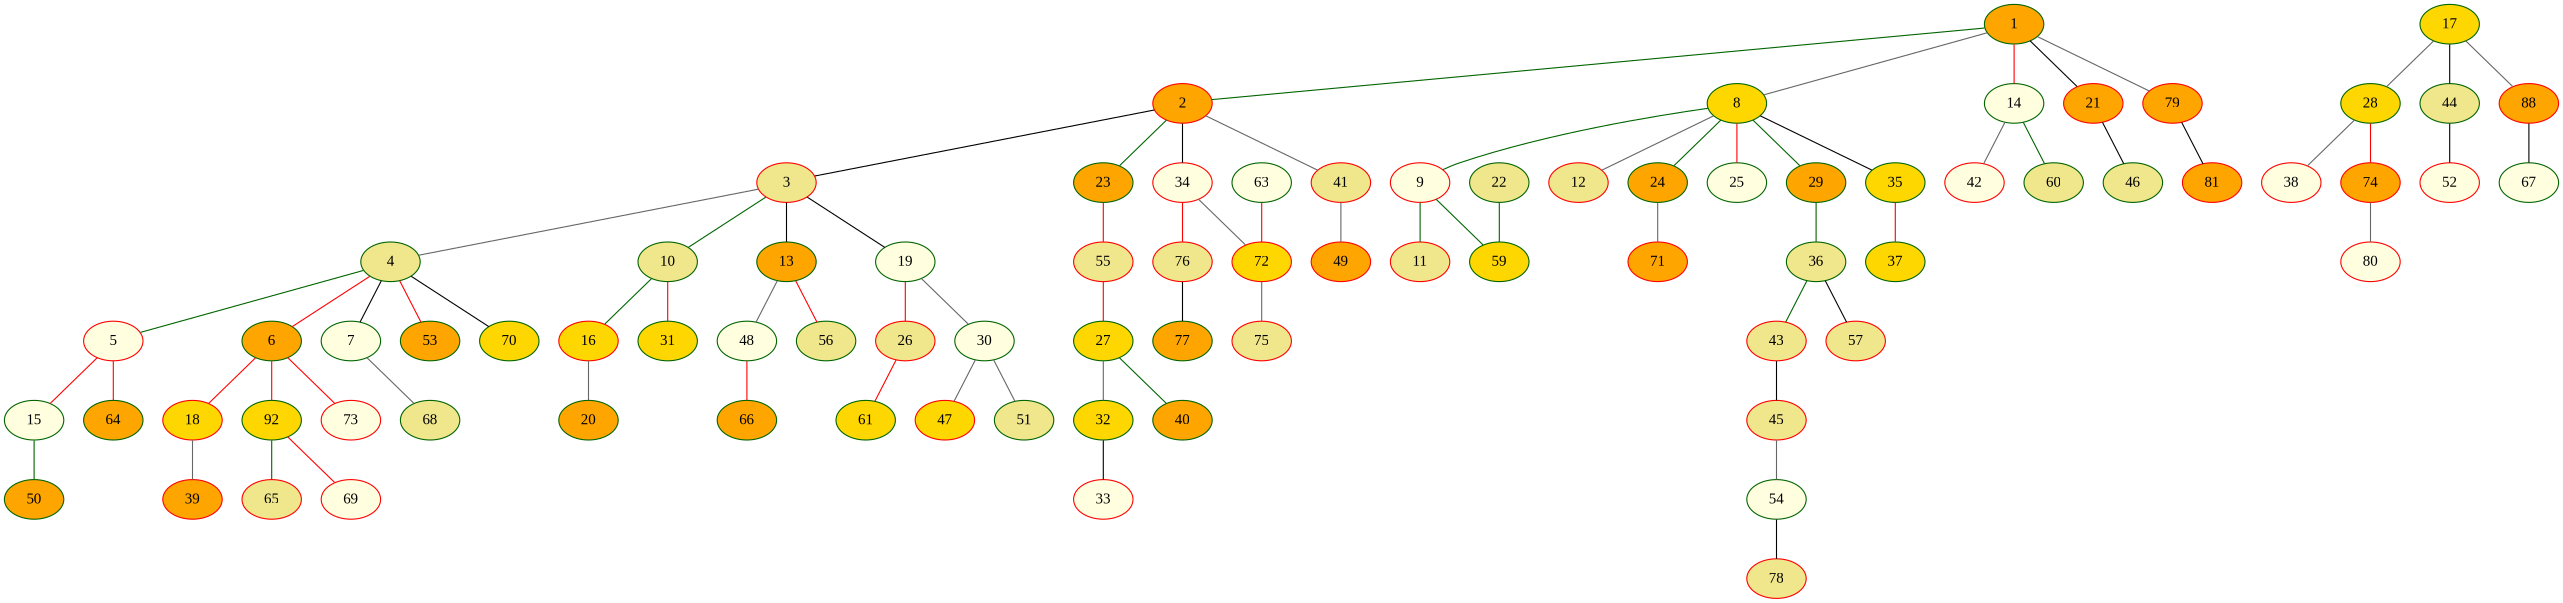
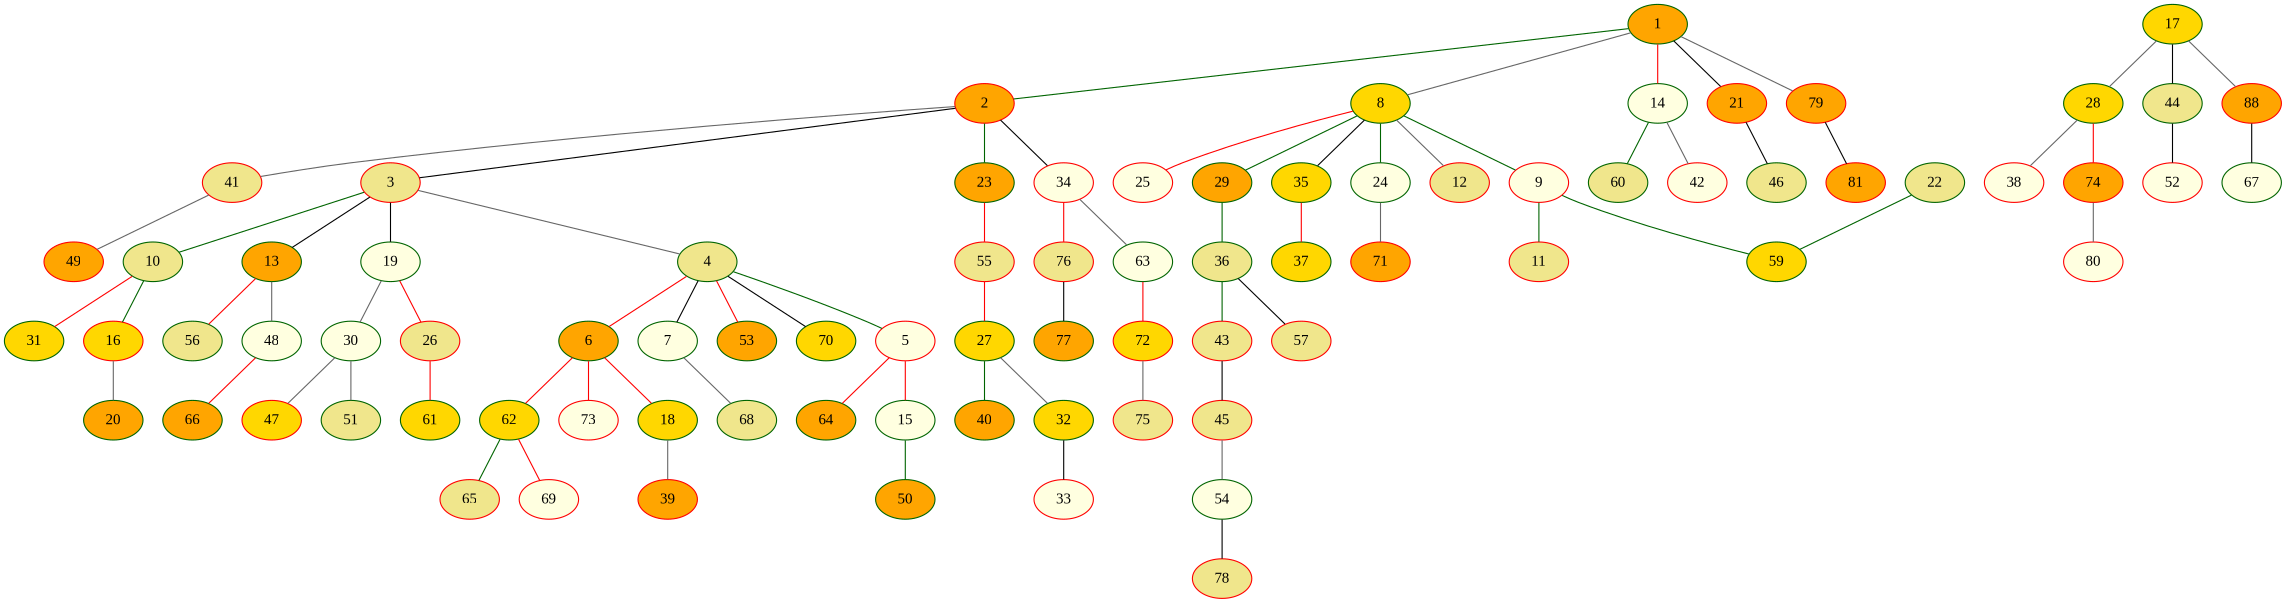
node "24": fillcolor orange -> lightyellow
node "25": color darkgreen -> red
edge "34" -- "72": now "34" -- "63"
node "18": color red -> darkgreen
node "92": label "92" -> "62"
